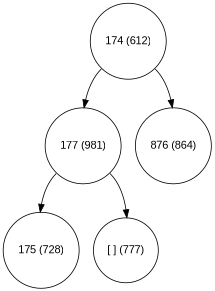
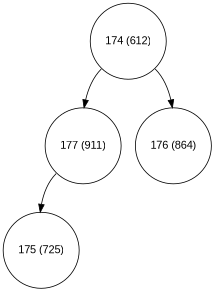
node "177 (981)": label "177 (981)" -> "177 (911)"
node "876 (864)": label "876 (864)" -> "176 (864)"
node "175 (728)": label "175 (728)" -> "175 (725)"
node "[ ] (777)": removed
